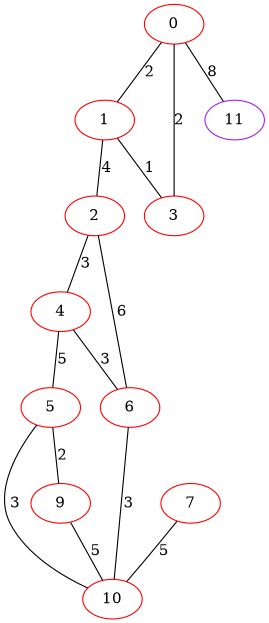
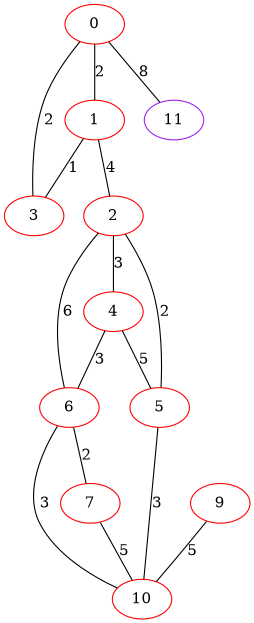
edge "5" -- "9": now "5" -- "2"
edge "6" -- "7": added, label "2"
